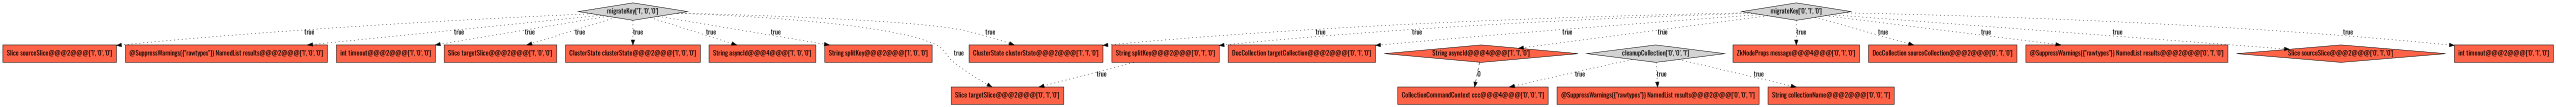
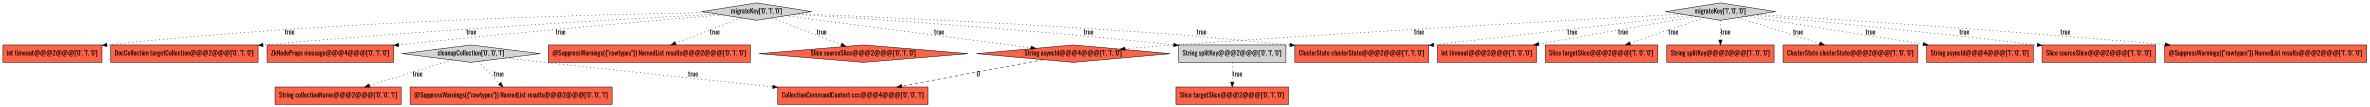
edge "migrateKey['1', '0', '0']" -> "Slice targetSlice@@@2@@@['0', '1', '0']": now "migrateKey['1', '0', '0']" -> "String asyncId@@@4@@@['1', '1', '0']"
node "String splitKey@@@2@@@['0', '1', '0']": fillcolor tomato -> lightgray
node "DocCollection sourceCollection@@@2@@@['0', '1', '0']": removed
